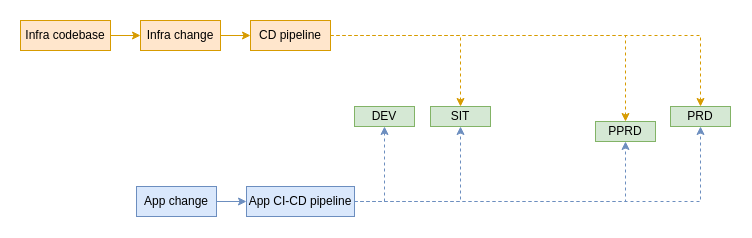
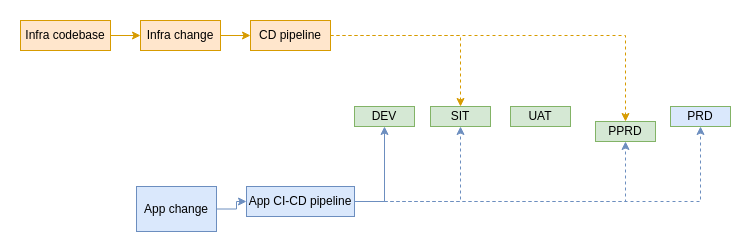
edge "CD pipeline" -> "PRD": removed
node "UAT": added
node "PRD": fillcolor #d5e8d4 -> #dae8fc
edge "App CI-CD pipeline" -> "DEV": style dashed -> solid
node "App change": size 80x30 -> 80x45
